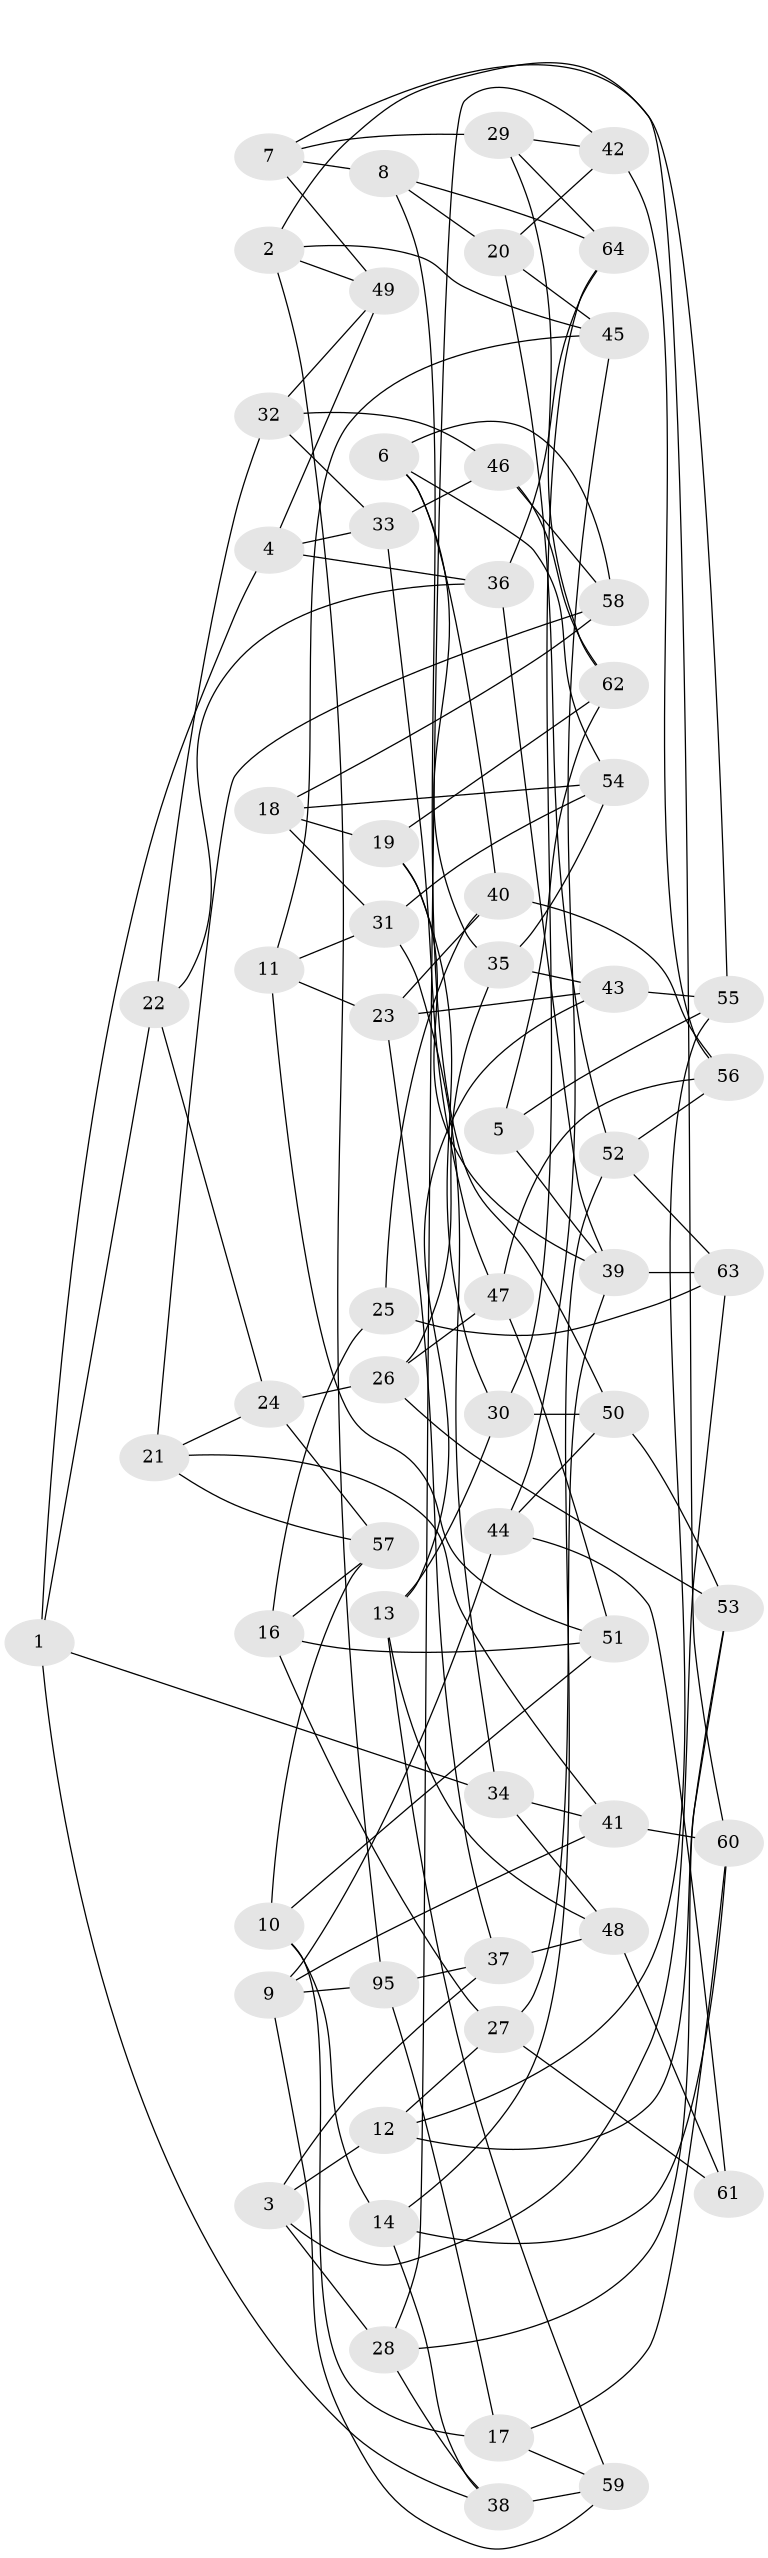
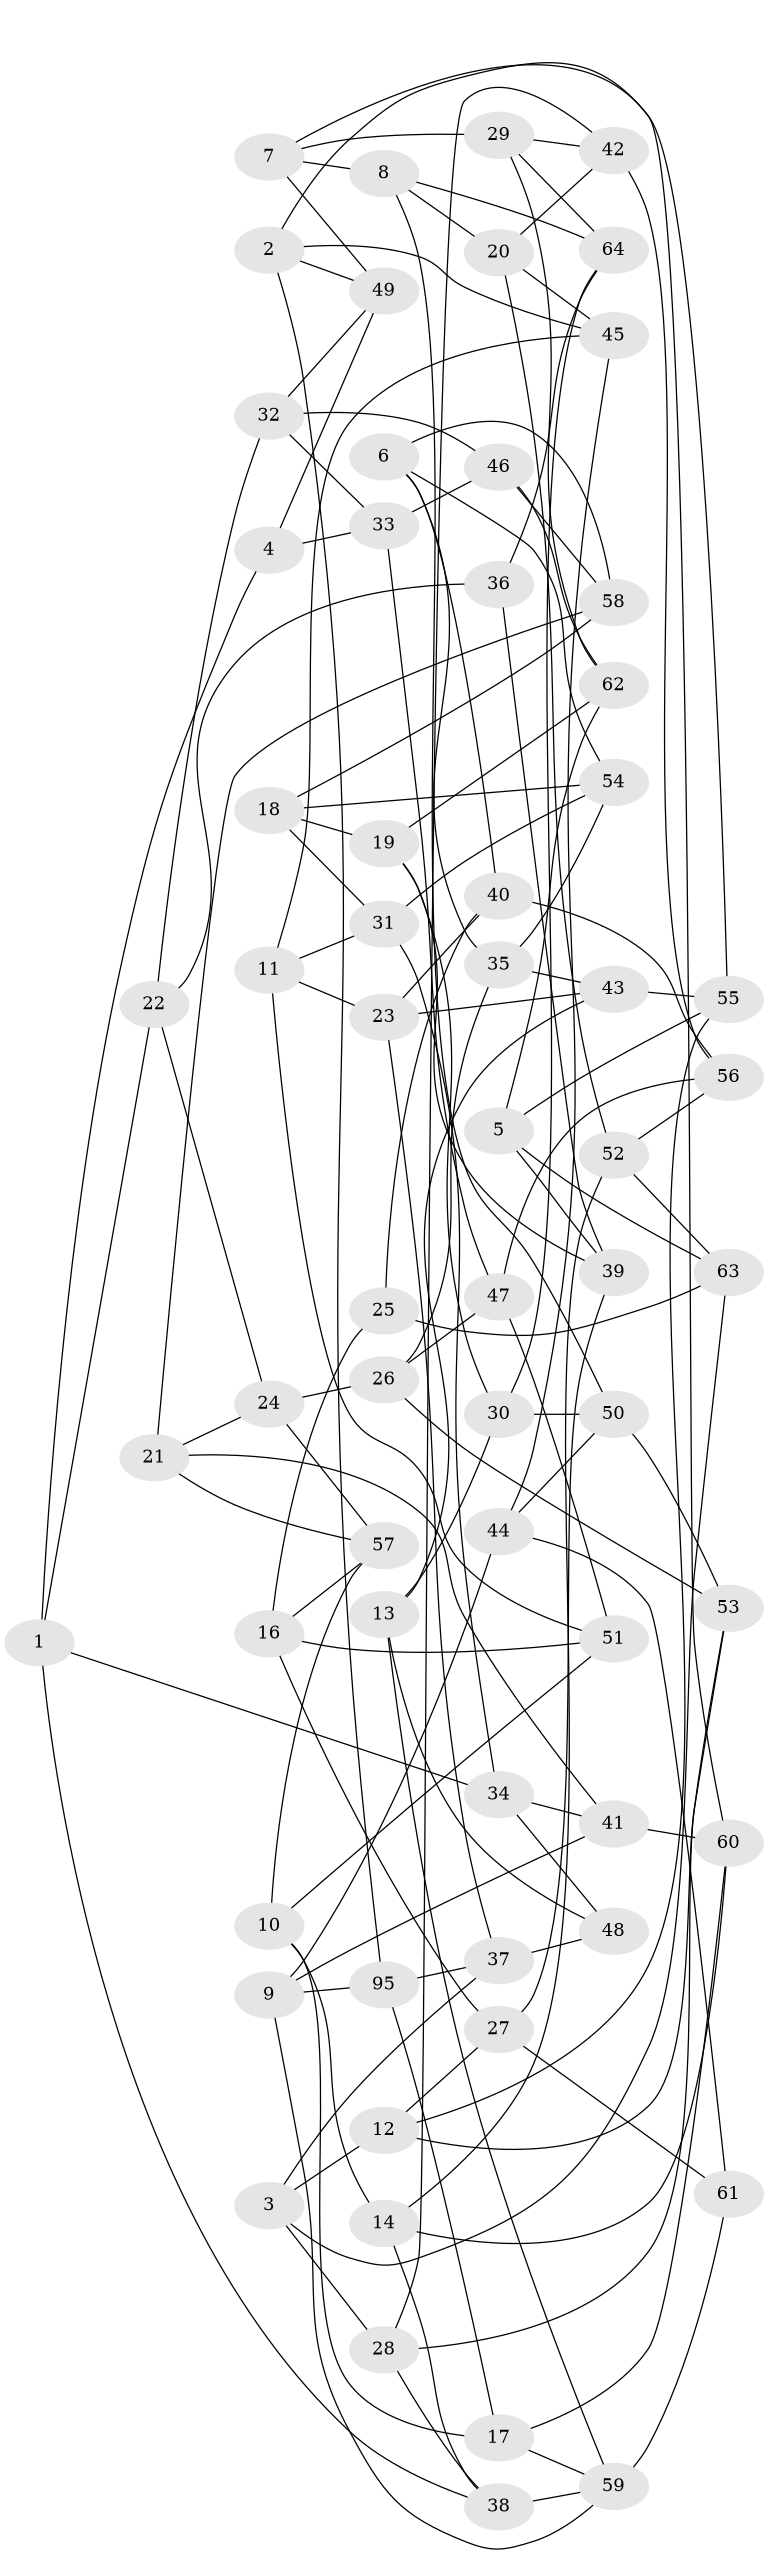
edge "4" -- "36": removed
edge "39" -- "63": now "5" -- "63"
edge "48" -- "61": now "59" -- "61"
